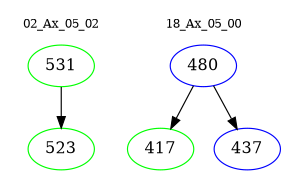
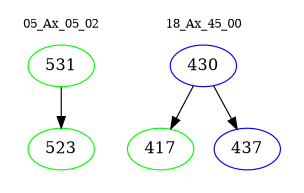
cluster "02_Ax_05_02": label "02_Ax_05_02" -> "05_Ax_05_02"
cluster "18_Ax_05_00": label "18_Ax_05_00" -> "18_Ax_45_00"
node "480": label "480" -> "430"
